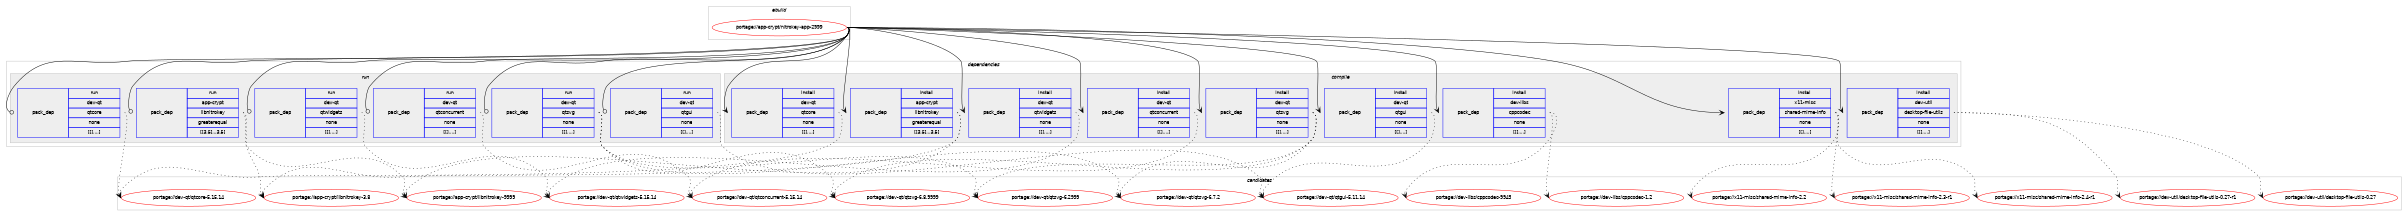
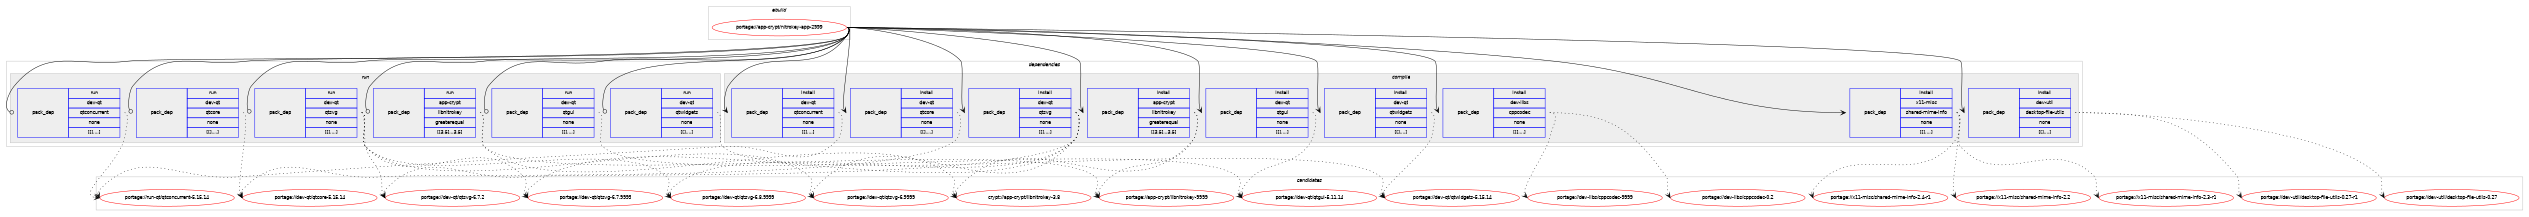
node "portage://app-crypt/libnitrokey-3.8": label "portage://app-crypt/libnitrokey-3.8" -> "crypt://app-crypt/libnitrokey-3.8"
node "portage://dev-qt/qtsvg-6.7.9999": added
node "portage://dev-qt/qtconcurrent-5.15.14": label "portage://dev-qt/qtconcurrent-5.15.14" -> "portage://run-qt/qtconcurrent-5.15.14"
node "portage://dev-qt/qtsvg-6.2999": label "portage://dev-qt/qtsvg-6.2999" -> "portage://dev-qt/qtsvg-6.9999"
node "portage://dev-libs/cppcodec-9949": label "portage://dev-libs/cppcodec-9949" -> "portage://dev-libs/cppcodec-9999"
node "portage://dev-libs/cppcodec-1.2": label "portage://dev-libs/cppcodec-1.2" -> "portage://dev-libs/cppcodec-0.2"
